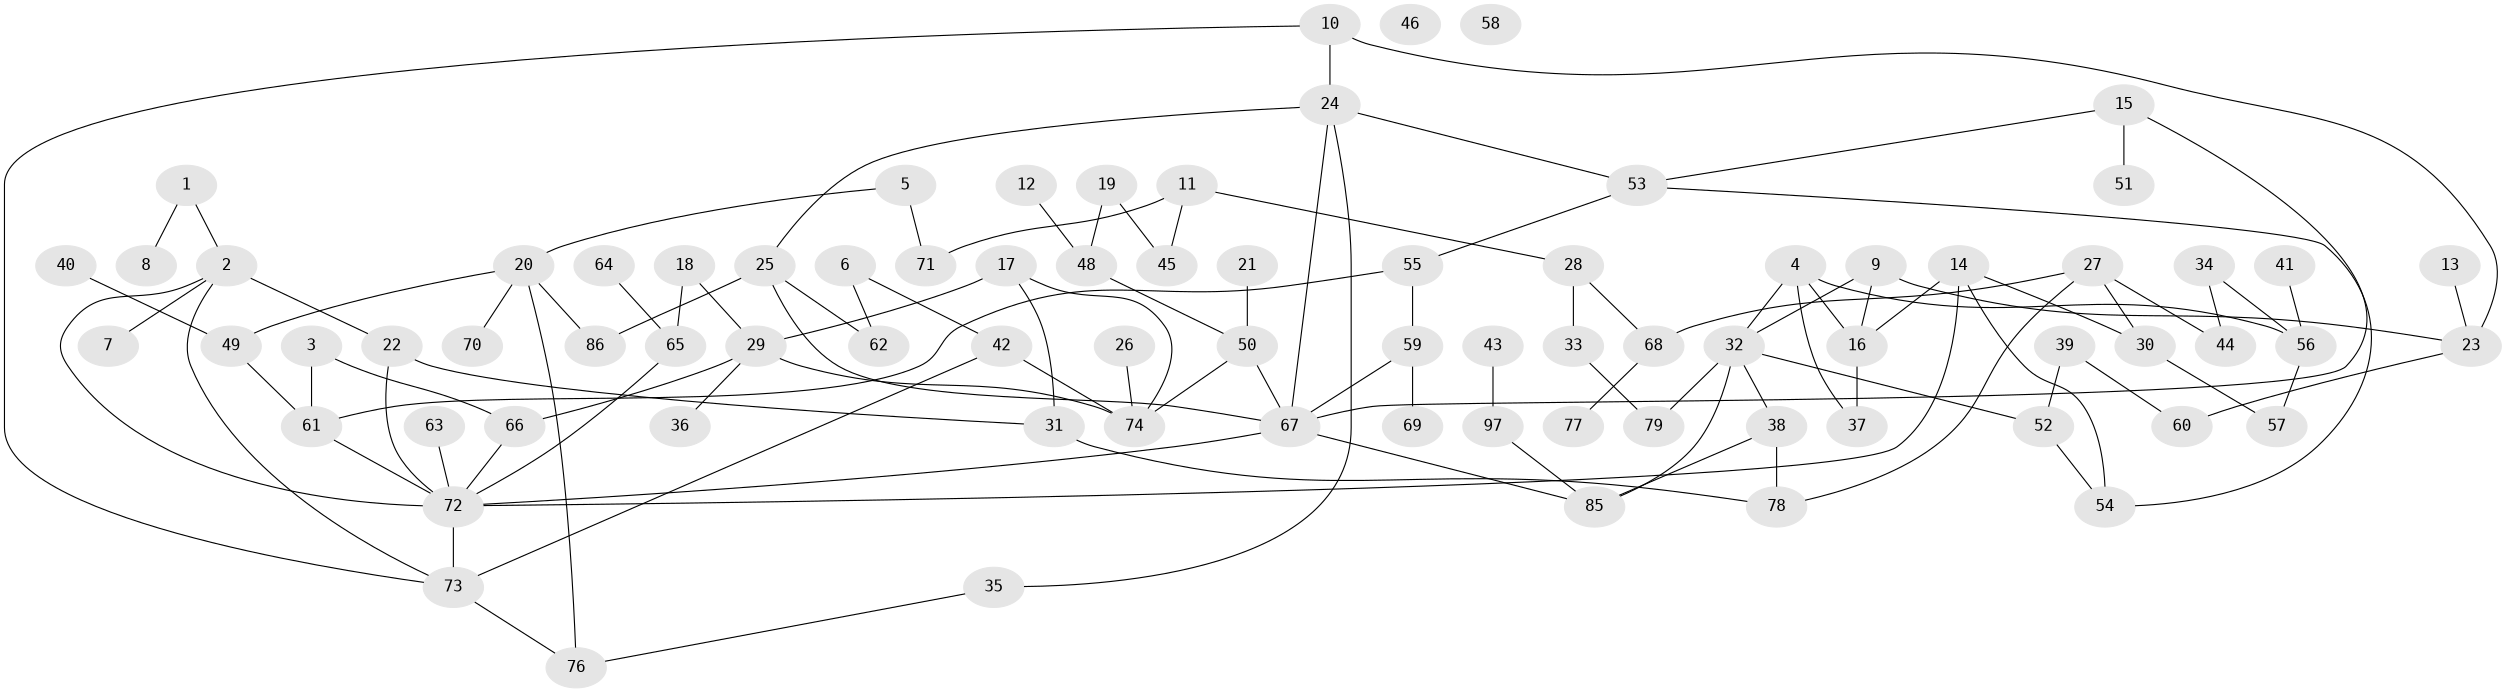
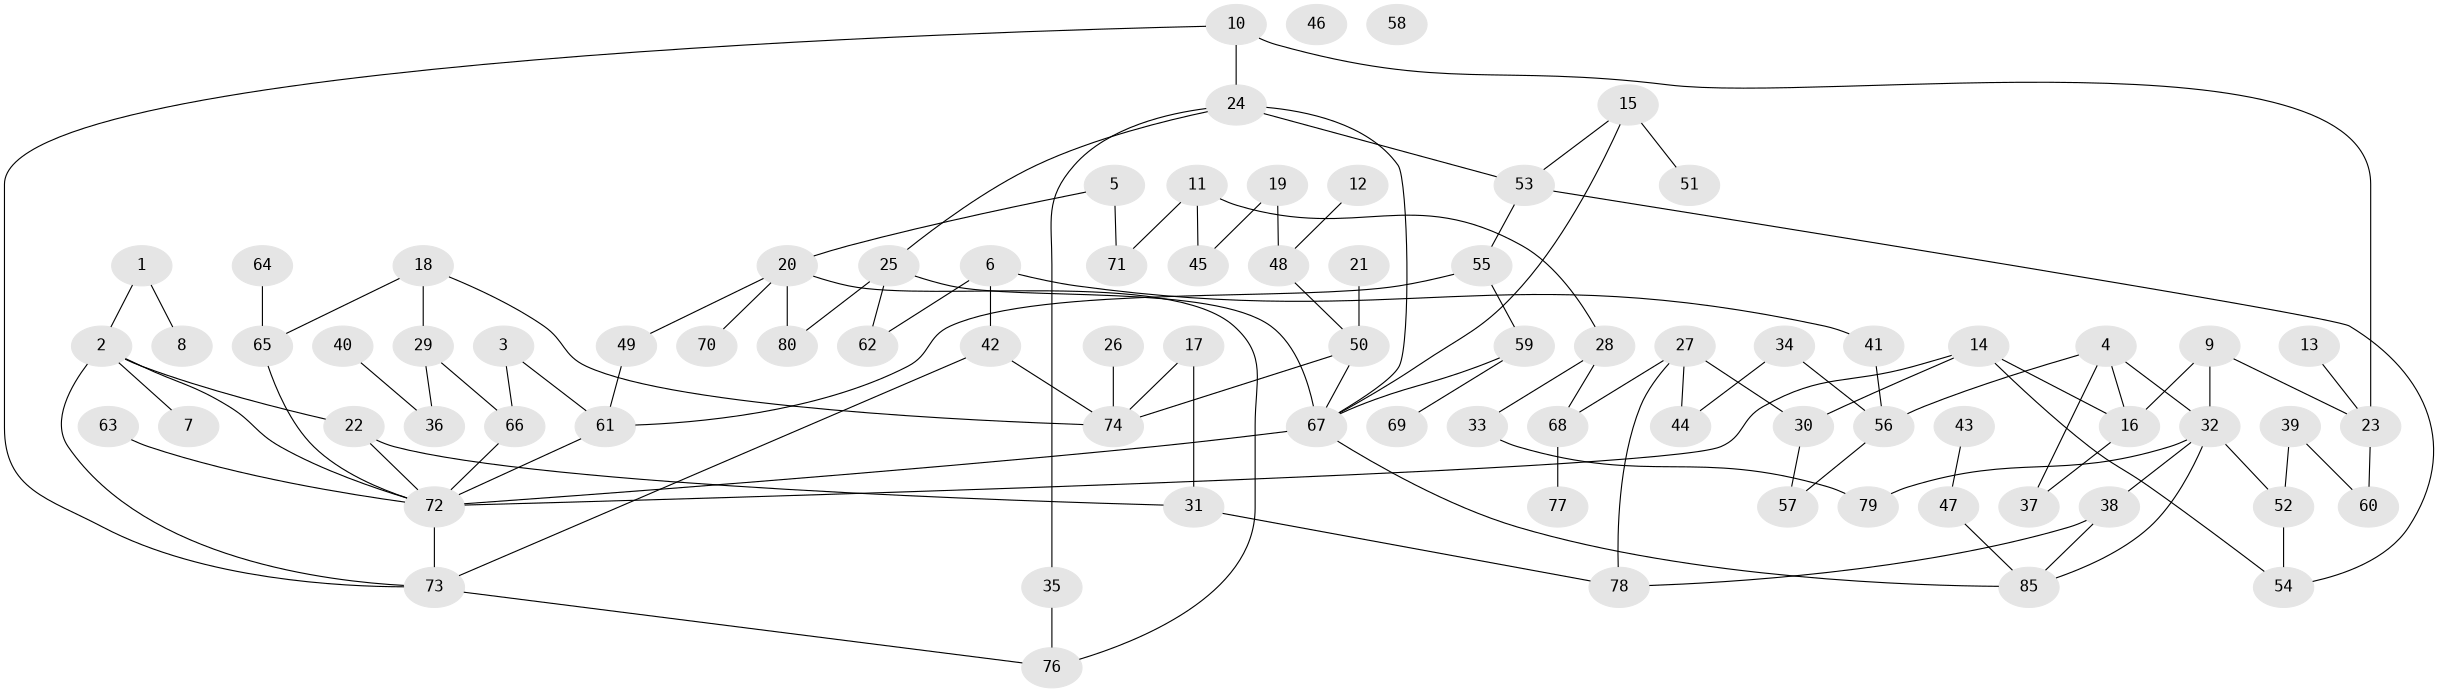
edge "6" -- "41": added
edge "40" -- "49": now "40" -- "36"
edge "17" -- "29": removed
node "86": label "86" -> "80"
edge "29" -- "74": now "18" -- "74"
node "97": label "97" -> "47"
